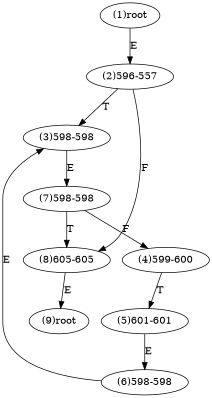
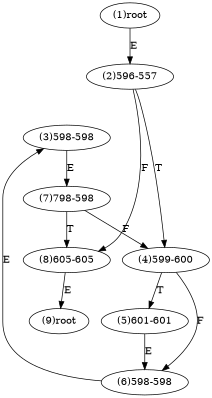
edge "(2)596-557" -> "(3)598-598": now "(2)596-557" -> "(4)599-600"
node "(7)598-598": label "(7)598-598" -> "(7)798-598"
edge "(4)599-600" -> "(6)598-598": added, label "F"
